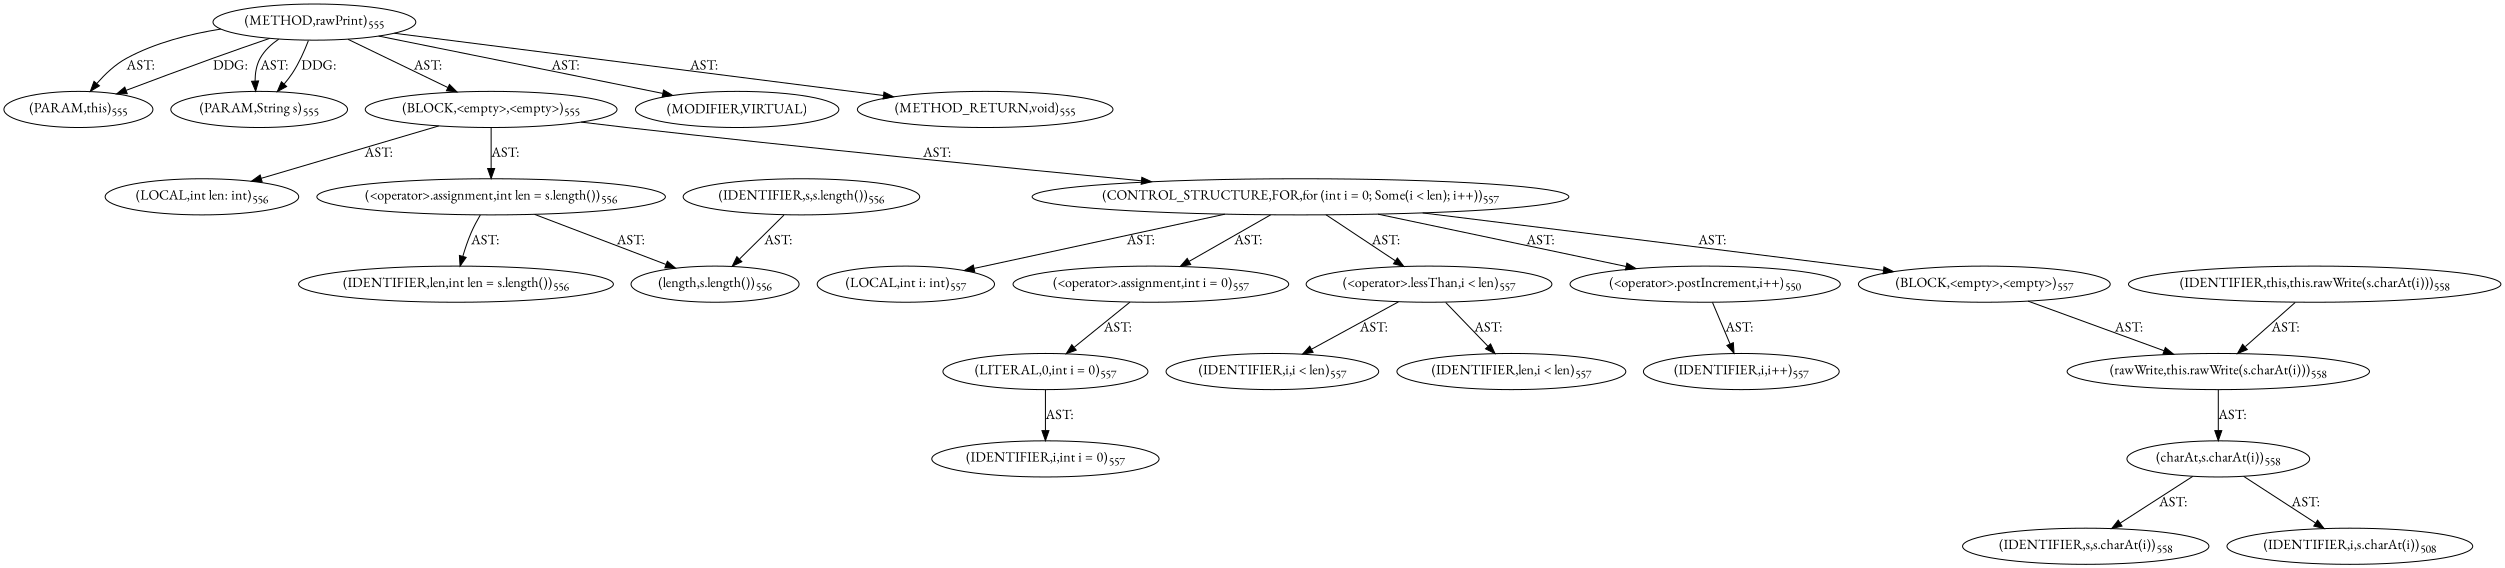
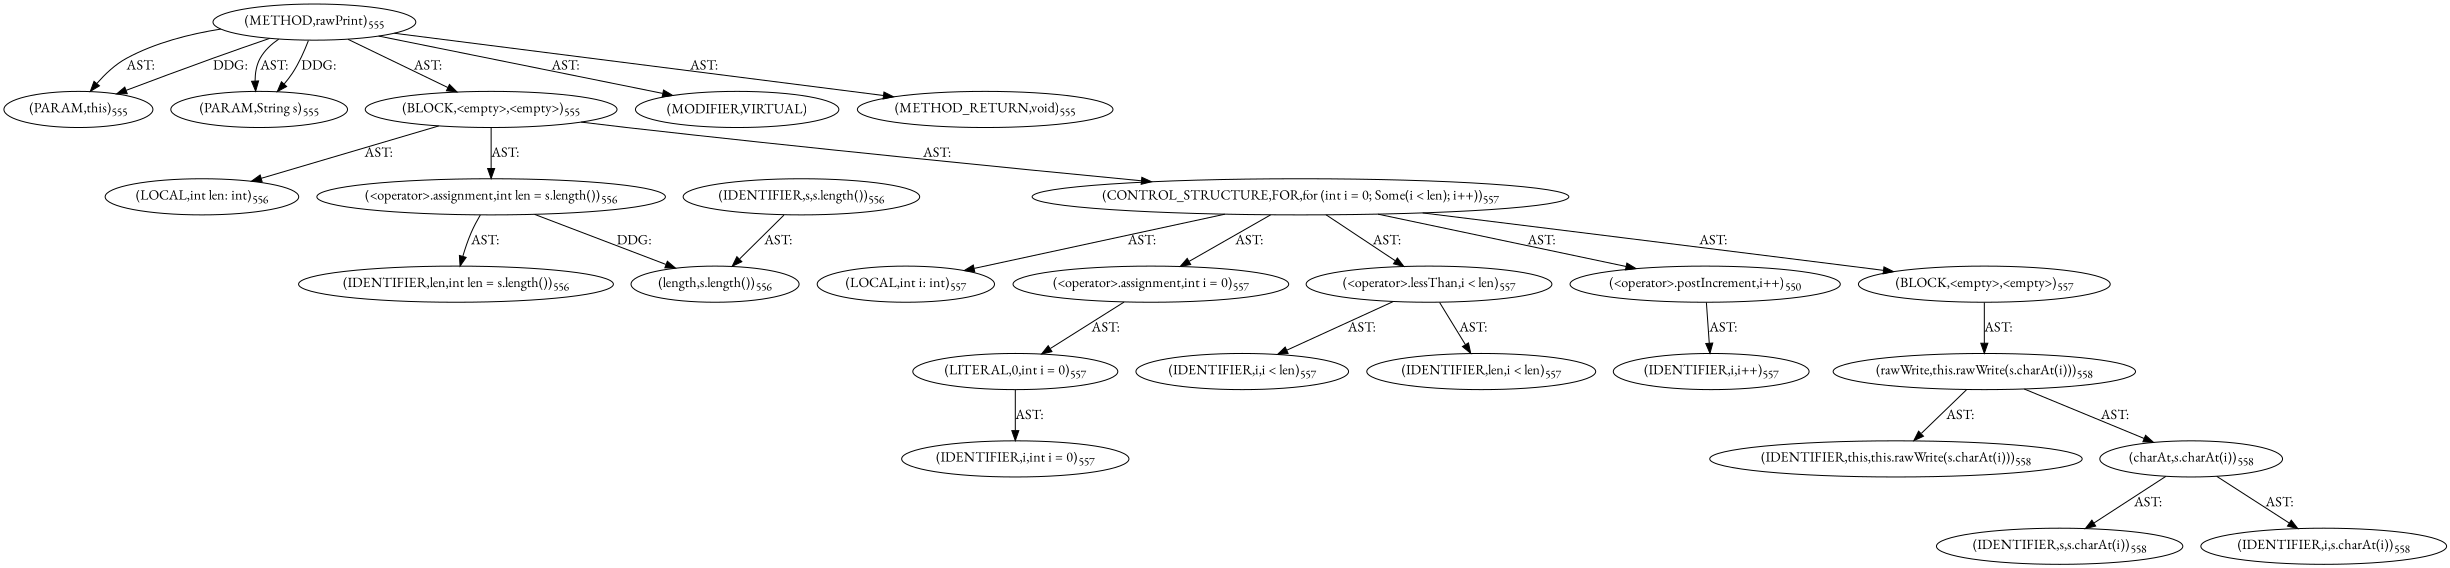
edge "(<operator>.assignment,int len = s.length())" -> "(length,s.length())": label "AST: " -> "DDG: "
edge "(IDENTIFIER,this,this.rawWrite(s.charAt(i)))" -> "(rawWrite,this.rawWrite(s.charAt(i)))": reversed
node "(IDENTIFIER,i,s.charAt(i))": text "508" -> "558"
